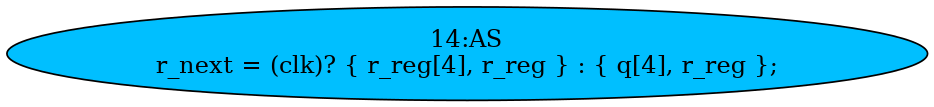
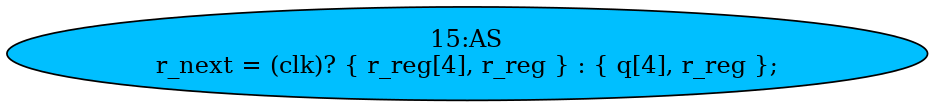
node "14:AS r_next = (clk)? { r_reg[4], r_reg } : { q[4], r_reg };": label "14:AS r_next = (clk)? { r_reg[4], r_reg } : { q[4], r_reg };" -> "15:AS r_next = (clk)? { r_reg[4], r_reg } : { q[4], r_reg };"
